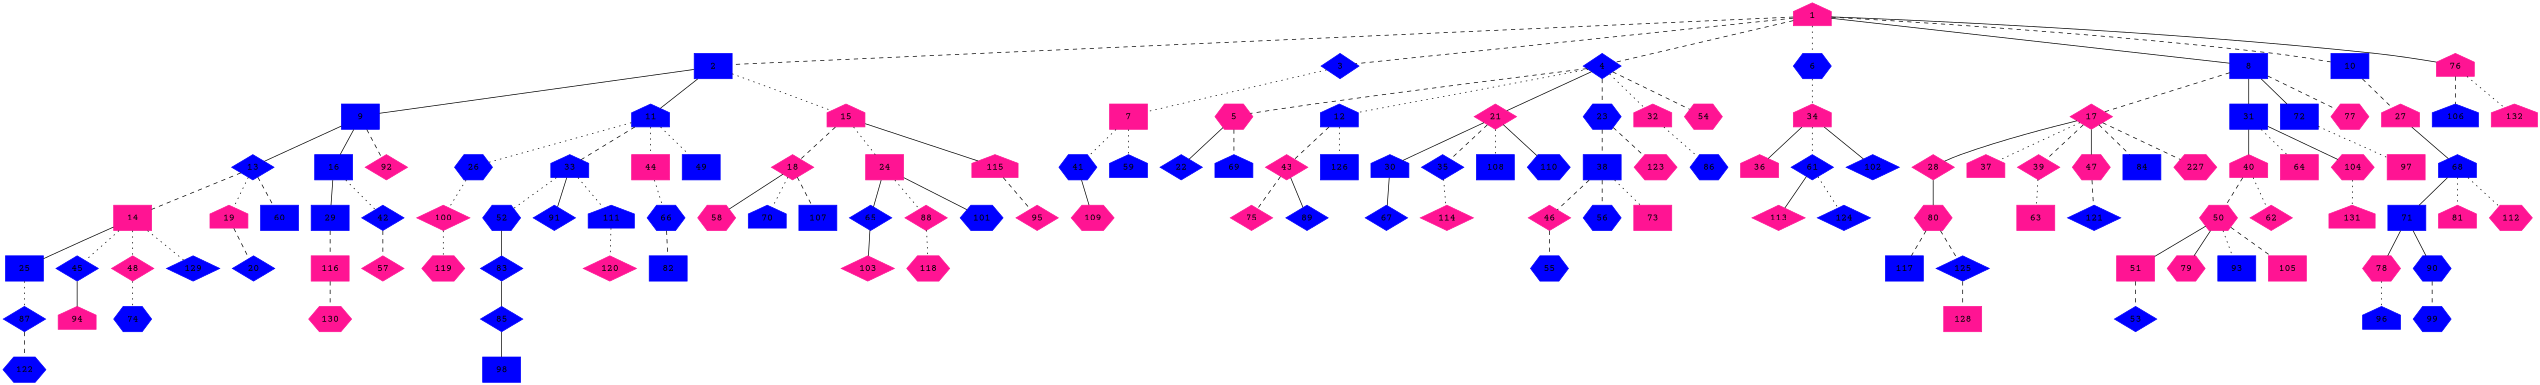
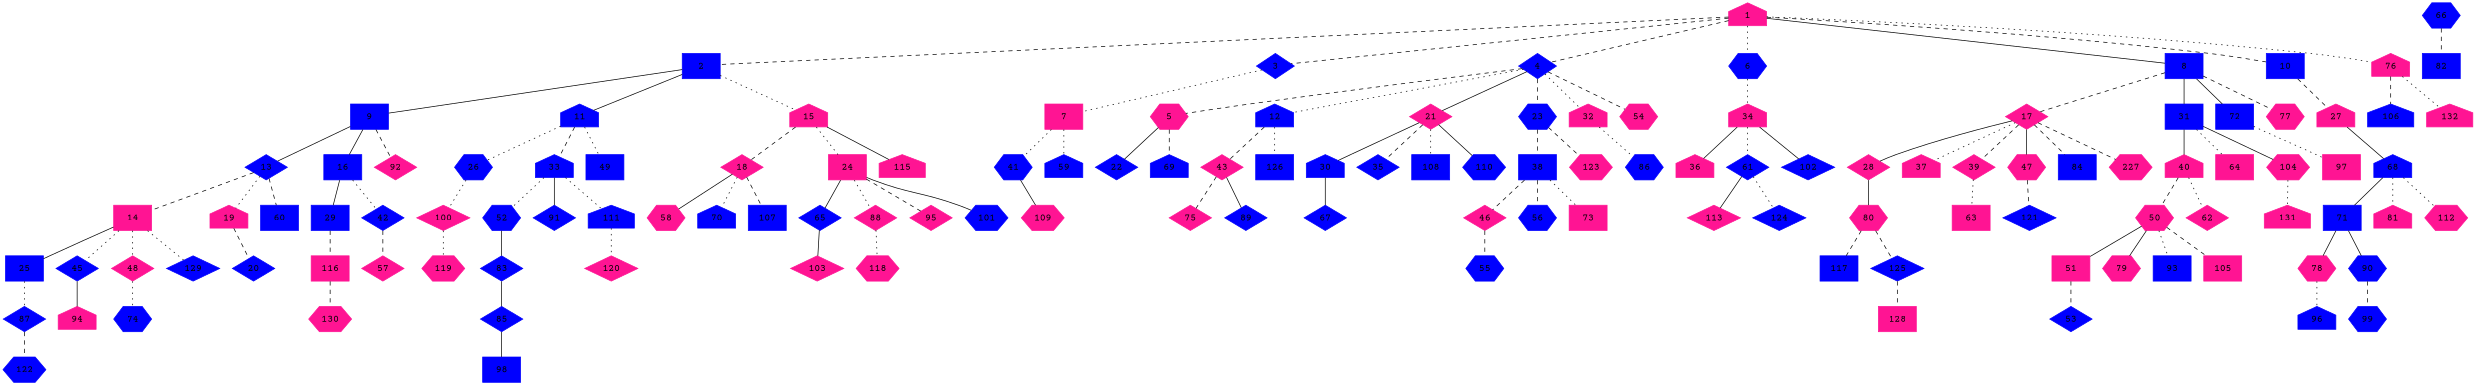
edge "1" -- "76": style solid -> dotted
node "44": removed
edge "115" -- "95": now "24" -- "95"
node "114": removed
